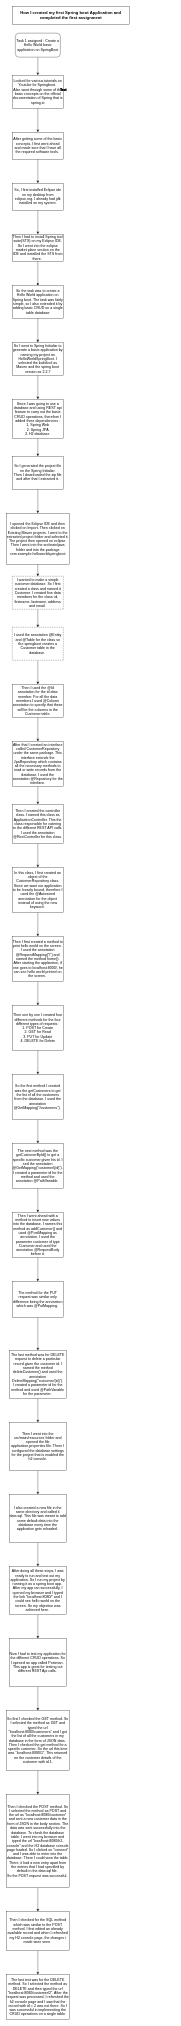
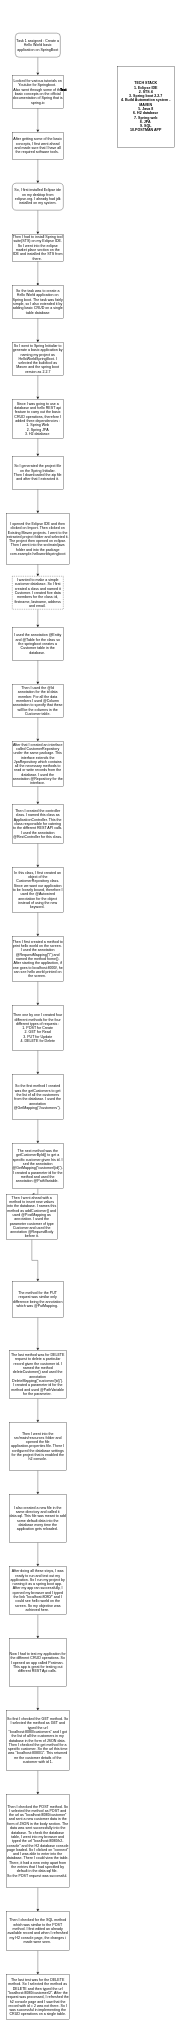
node "How I created my first Spring boot Application and completed the first assignment": removed
node "TECH STACK 1. Eclipse IDE 2. STS 4 3. Spring boot 2.2.7 4. Build Automation system - MAVEN 5. Java 8 6. H2 database 7. Spring web 8. JPA 9. SQL 10.POSTMAN APP": added
node "So, I first installed Eclipse ide on my desktop from eclipse.org. I already had jdk installed on my system.": shape rectangle -> rounded rectangle
node "Since I was going to use a database and using REST api feature to carry out the basic CRUD operations, therefore I added three dependencies : 1. Spring Web 2. Spring JPA 3. H2 database": label "Since I was going to use a database and using REST api feature to carry out the basic CRUD operations, therefore I added three dependencies : 1. Spring Web 2. Spring JPA 3. H2 database" -> "Since I was going to use a database and hello REST api feature to carry out the basic CRUD operations, therefore I added three dependencies : 1. Spring Web 2. Spring JPA 3. H2 database"
node "I used the annotation @Entity and @Table for the class so the springboot creates a Customer table in the database.": style dashed -> solid
node "Then I went ahead with a method to insert new values into the database. I names this method as addCustomer() and used @PostMapping as annotation. I used the parameter customer of type Customer and used the annotation @RequestBody before it.": moved (38, 1235) -> (32, 1217)
